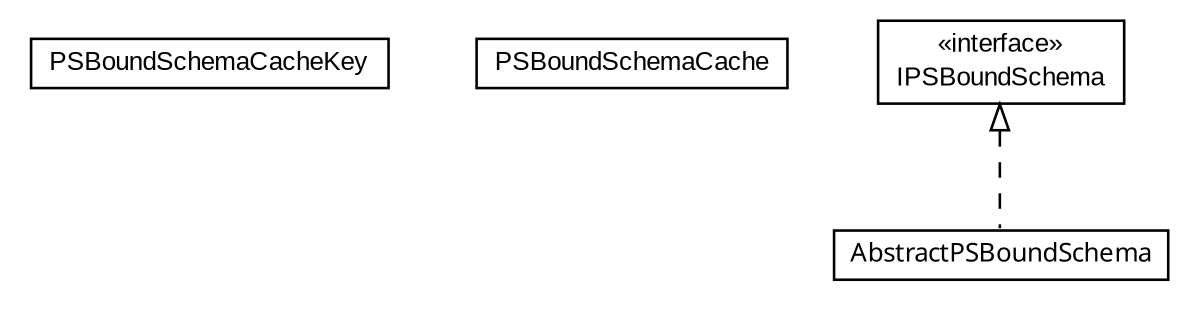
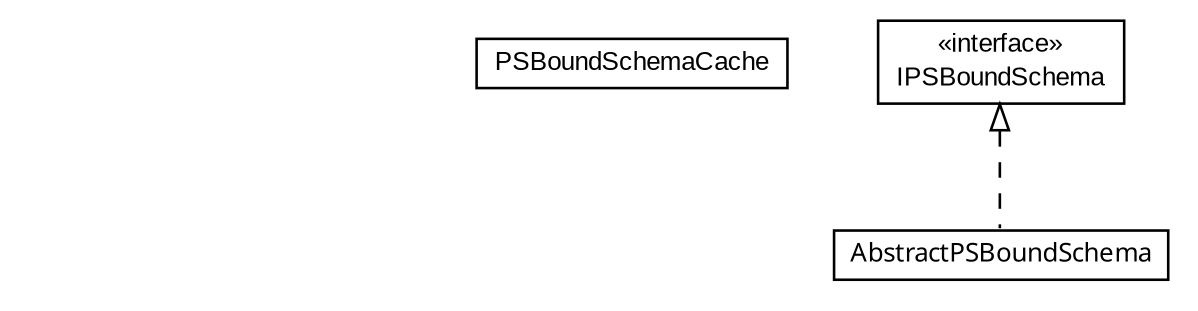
node "PSBoundSchemaCacheKey": removed
